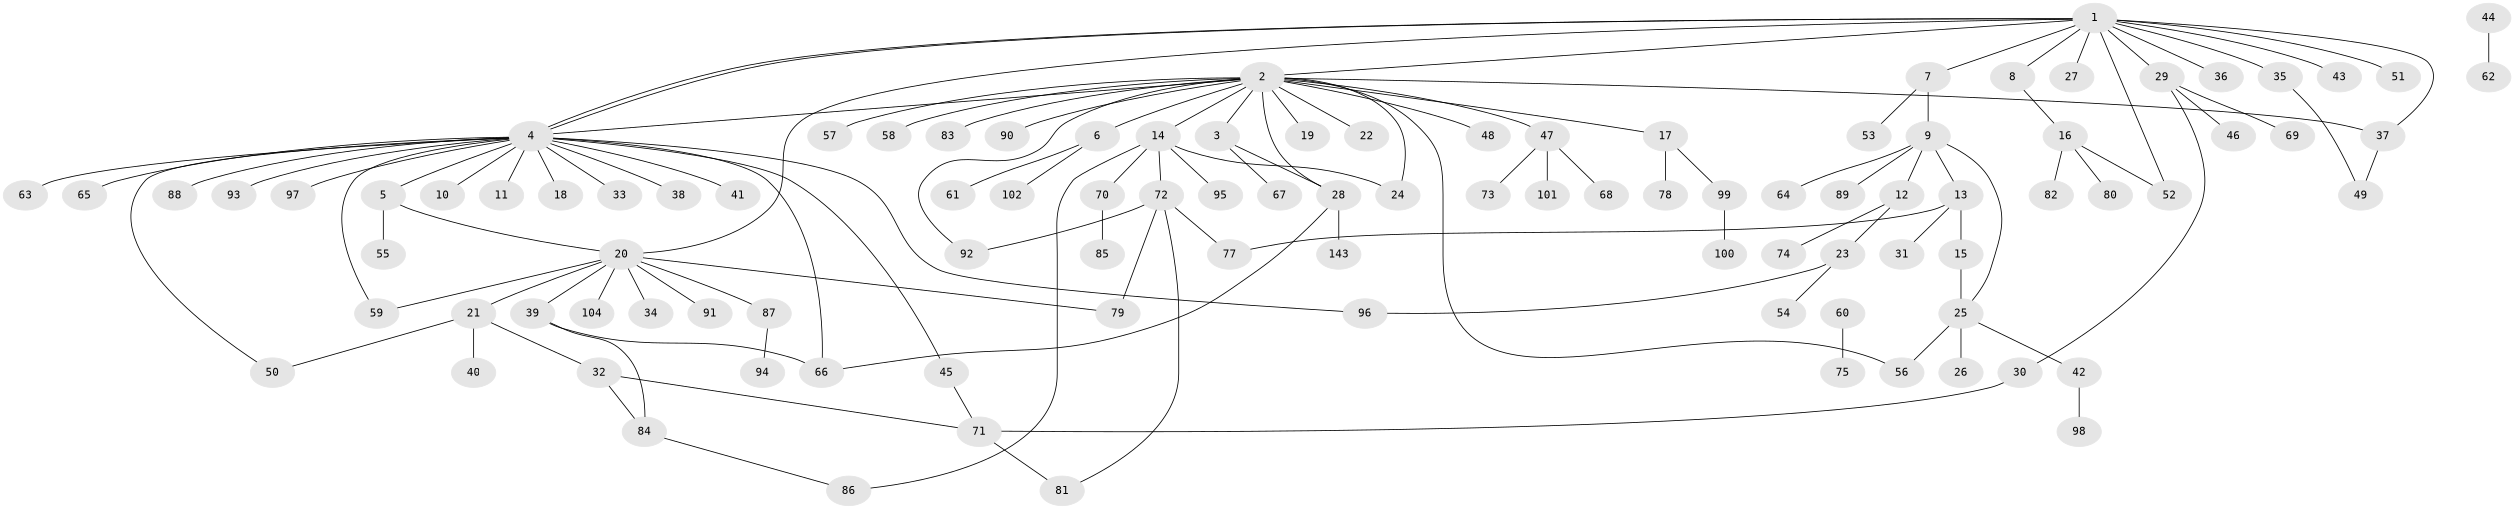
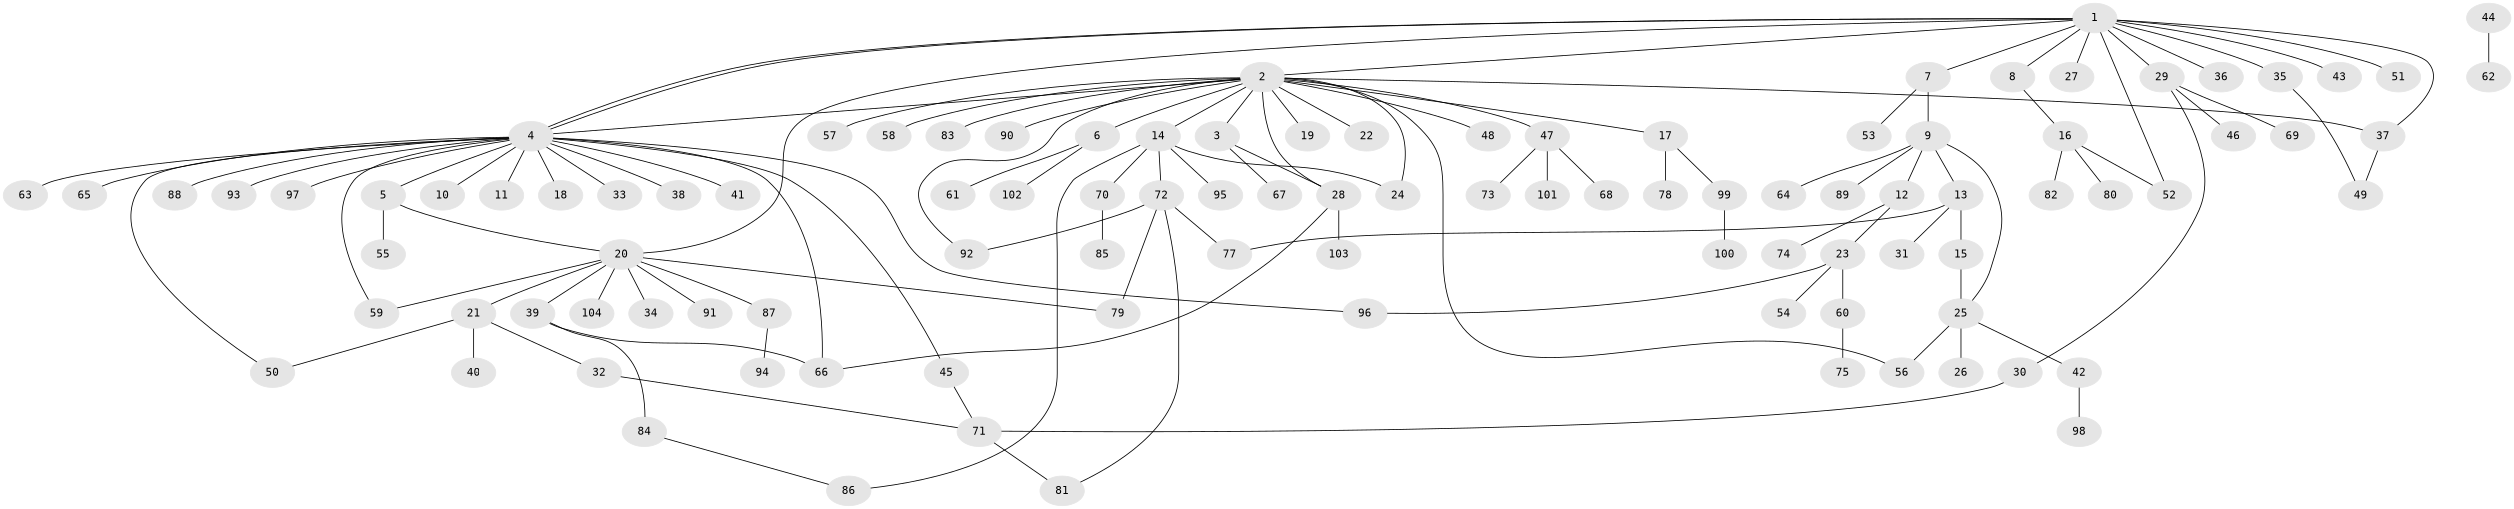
node "143": label "143" -> "103"
edge "23" -- "60": added
edge "32" -- "84": removed
